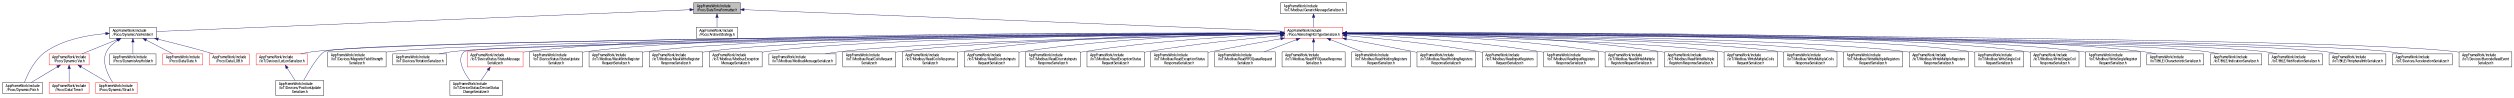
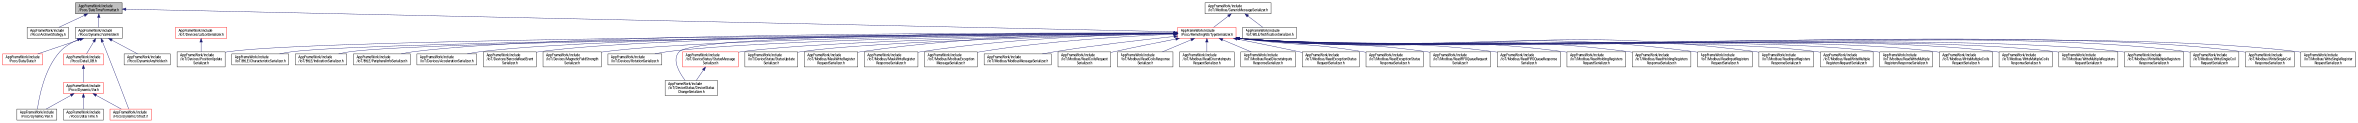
edge "AppFrameWork/include /IoT/Devices/LatLonSerializer.h" -> "AppFrameWork/include /Poco/RemotingNG/TypeSerializer.h": removed
edge "AppFrameWork/include /IoT/BtLE/NotificationSerializer.h" -> "AppFrameWork/include /Poco/RemotingNG/TypeSerializer.h": now "AppFrameWork/include /IoT/BtLE/NotificationSerializer.h" -> "AppFrameWork/include /IoT/Modbus/GenericMessageSerializer.h"
edge "AppFrameWork/include /Poco/Dynamic/Var.h" -> "AppFrameWork/include /Poco/Dynamic/VarHolder.h": now "AppFrameWork/include /Poco/Dynamic/Var.h" -> "AppFrameWork/include /Poco/Data/LOB.h"
node "AppFrameWork/include /Poco/Data/Time.h": color red -> black
